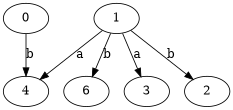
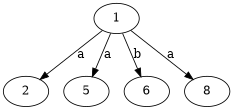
node "0": removed
edge "1" -> "2": label "b" -> "a"
node "4": label "4" -> "5"
node "3": label "3" -> "8"
